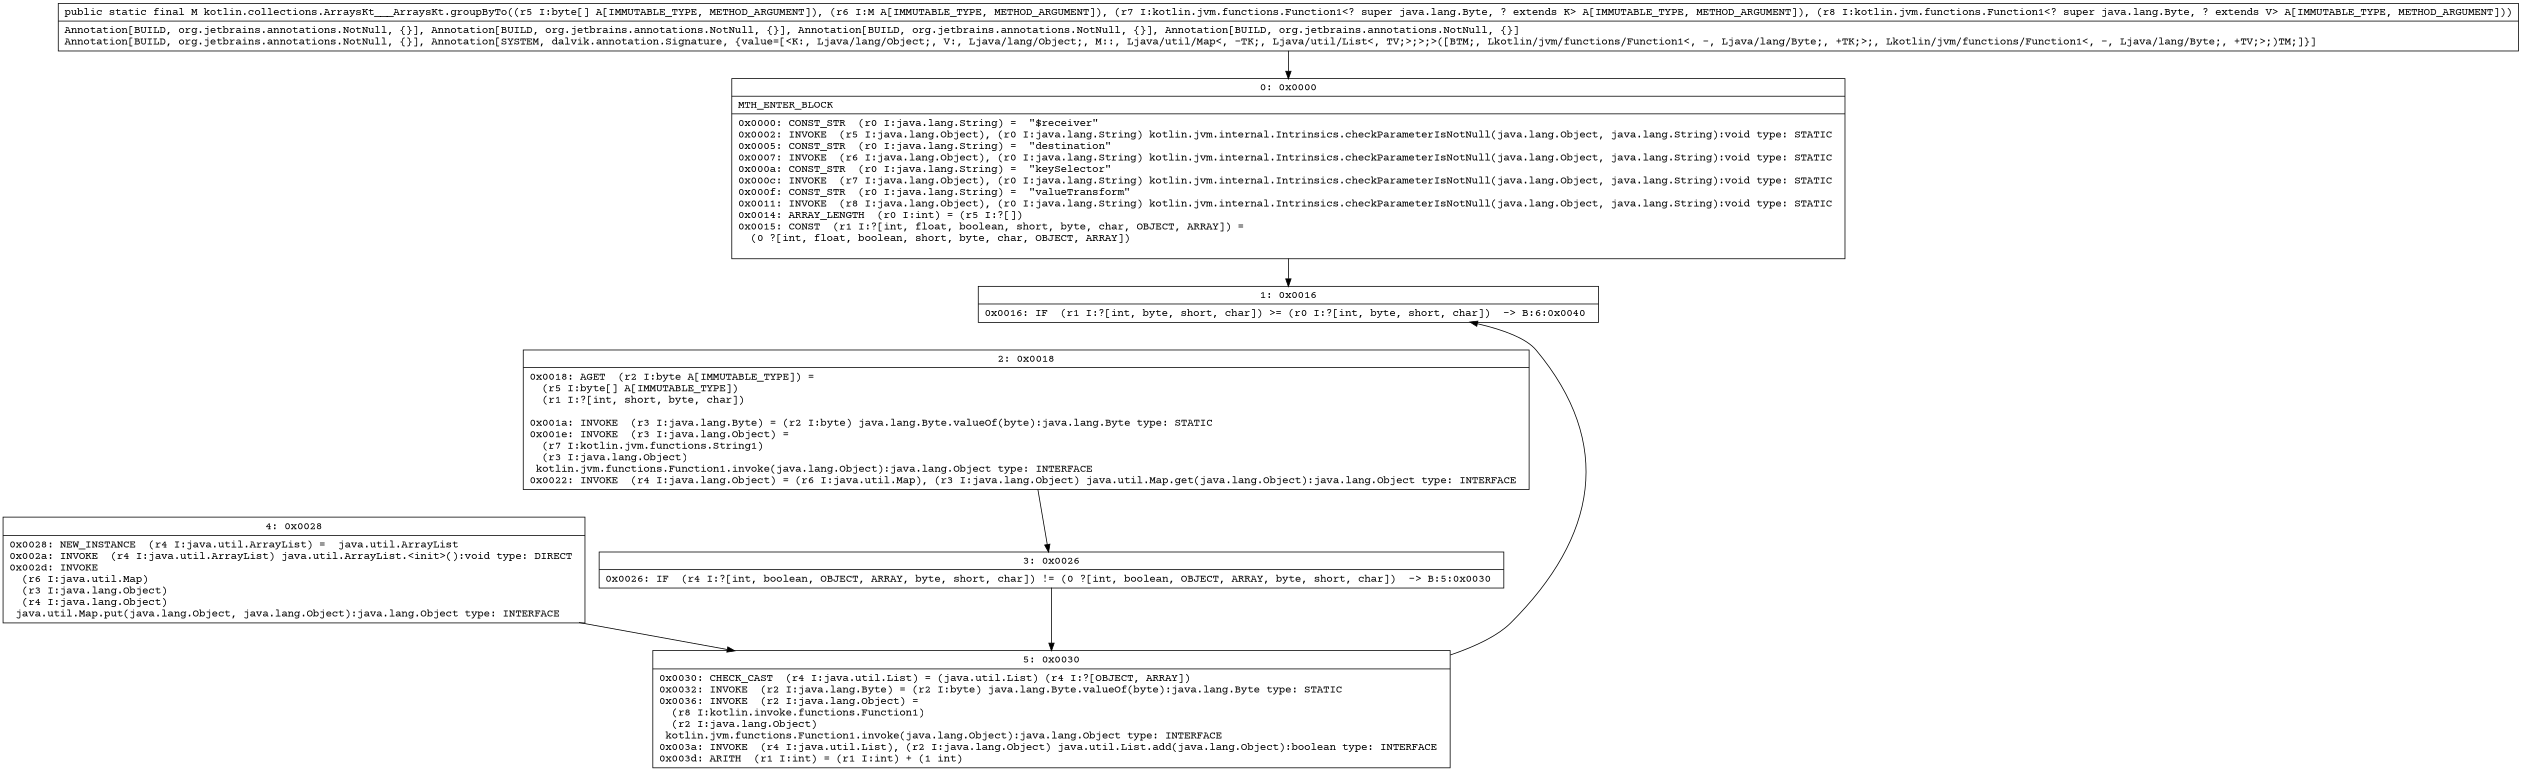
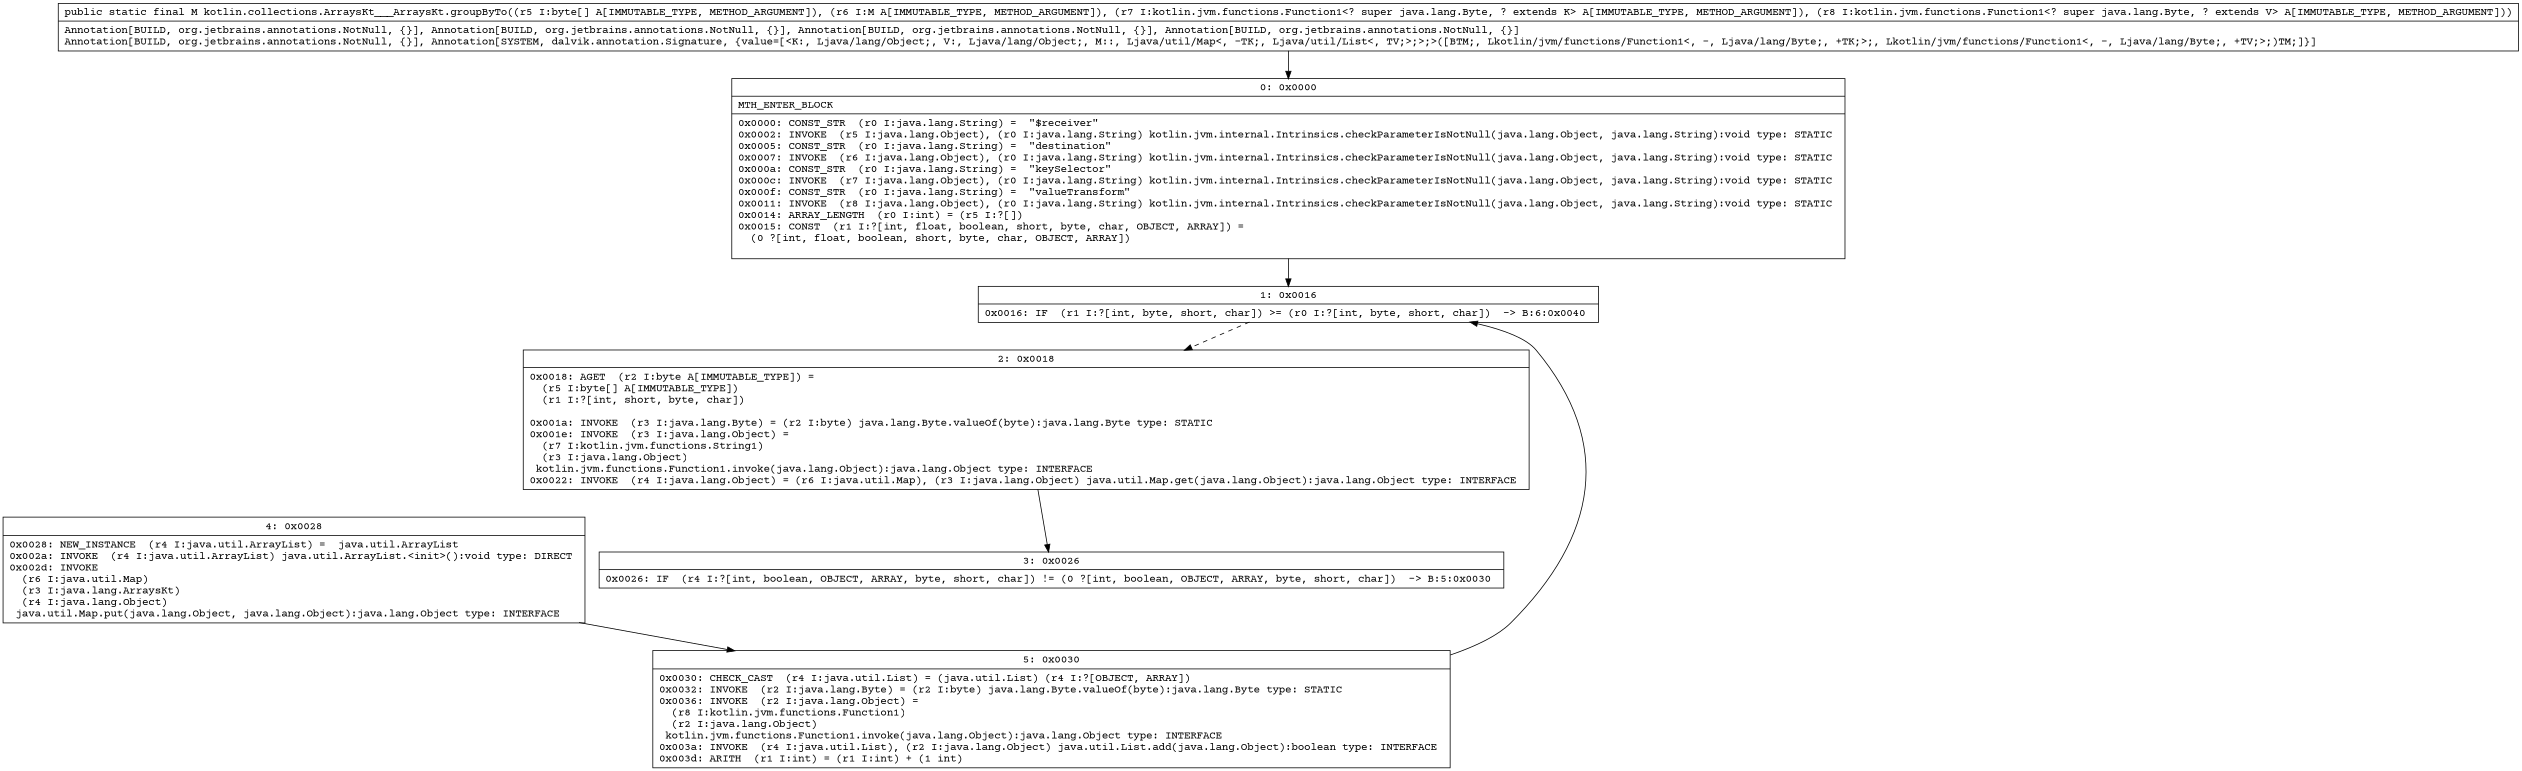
edge "1: 0x0016" -> "2: 0x0018": added
node "4: 0x0028": text "(r3 I:java.lang.Object)" -> "(r3 I:java.lang.ArraysKt)"
edge "3: 0x0026" -> "5: 0x0030": removed
node "5: 0x0030": text "(r8 I:kotlin.invoke.functions.Function1)" -> "(r8 I:kotlin.jvm.functions.Function1)"
